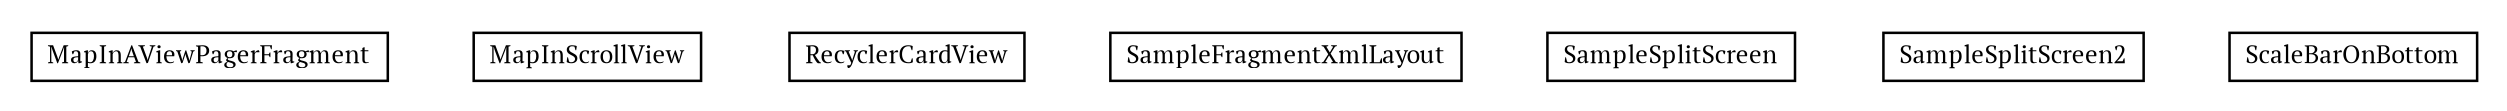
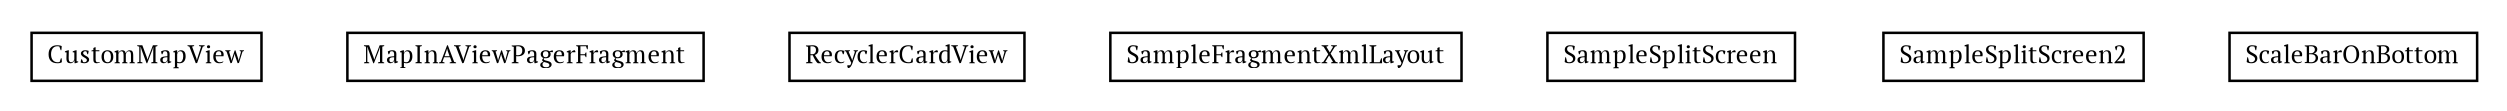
node "CustomMapView": added
node "MapInScrollView": removed
